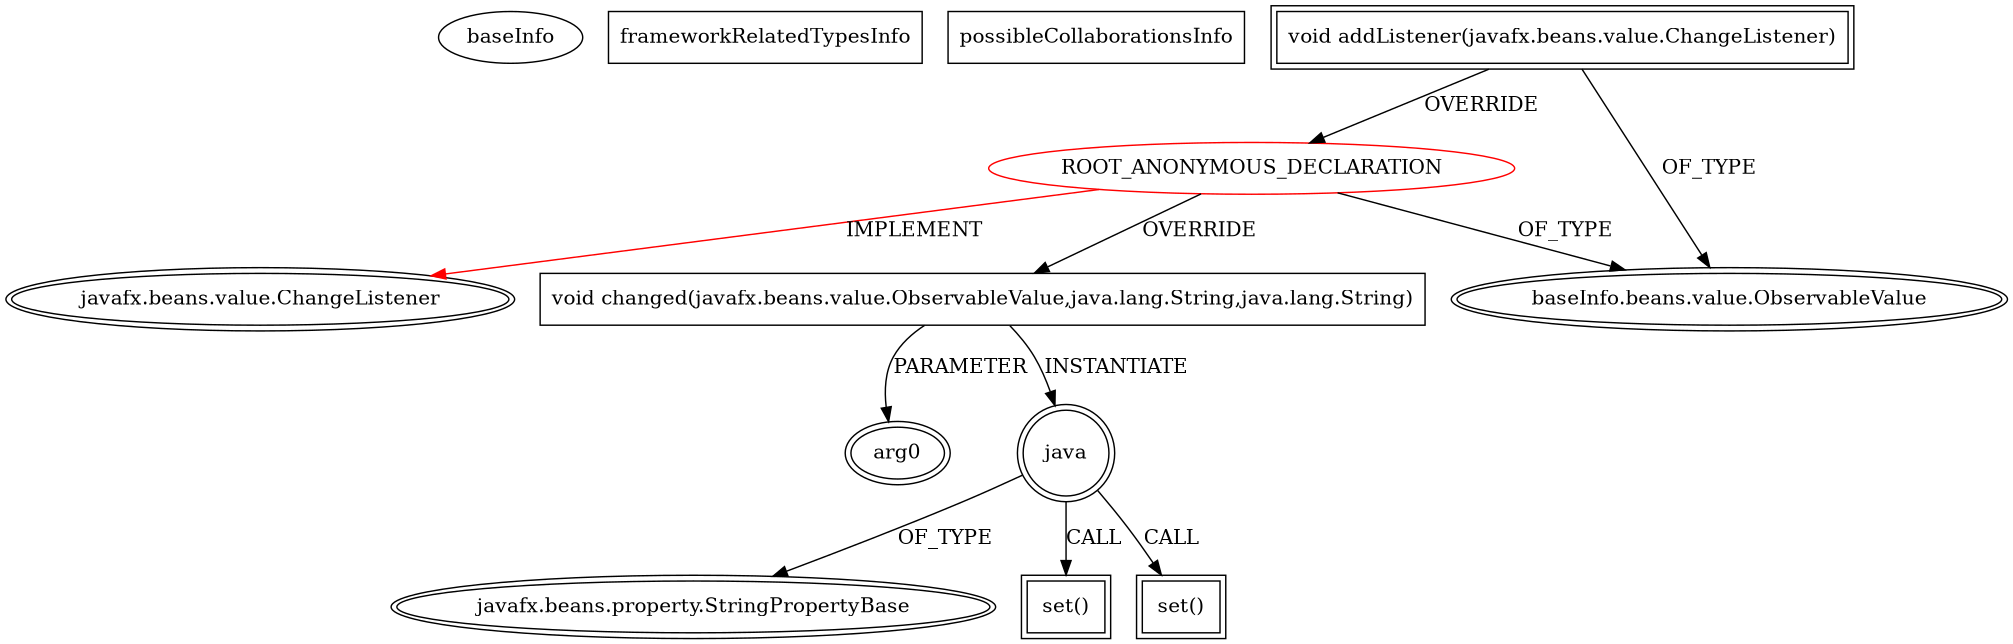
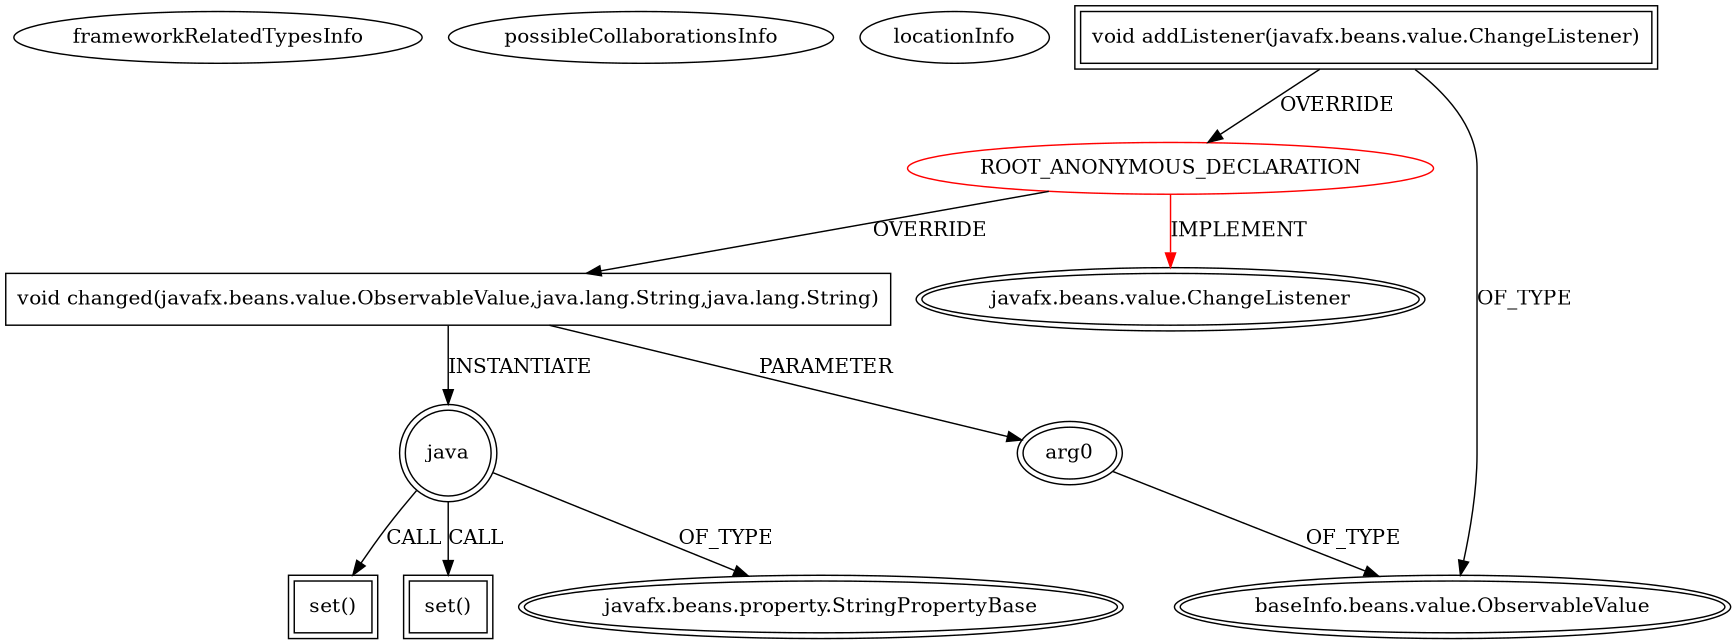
node "baseInfo": removed
node "frameworkRelatedTypesInfo": shape box -> ellipse
node "locationInfo": added
node "possibleCollaborationsInfo": shape box -> ellipse
edge "ROOT_ANONYMOUS_DECLARATION" -> "baseInfo.beans.value.ObservableValue": now "arg0" -> "baseInfo.beans.value.ObservableValue"
